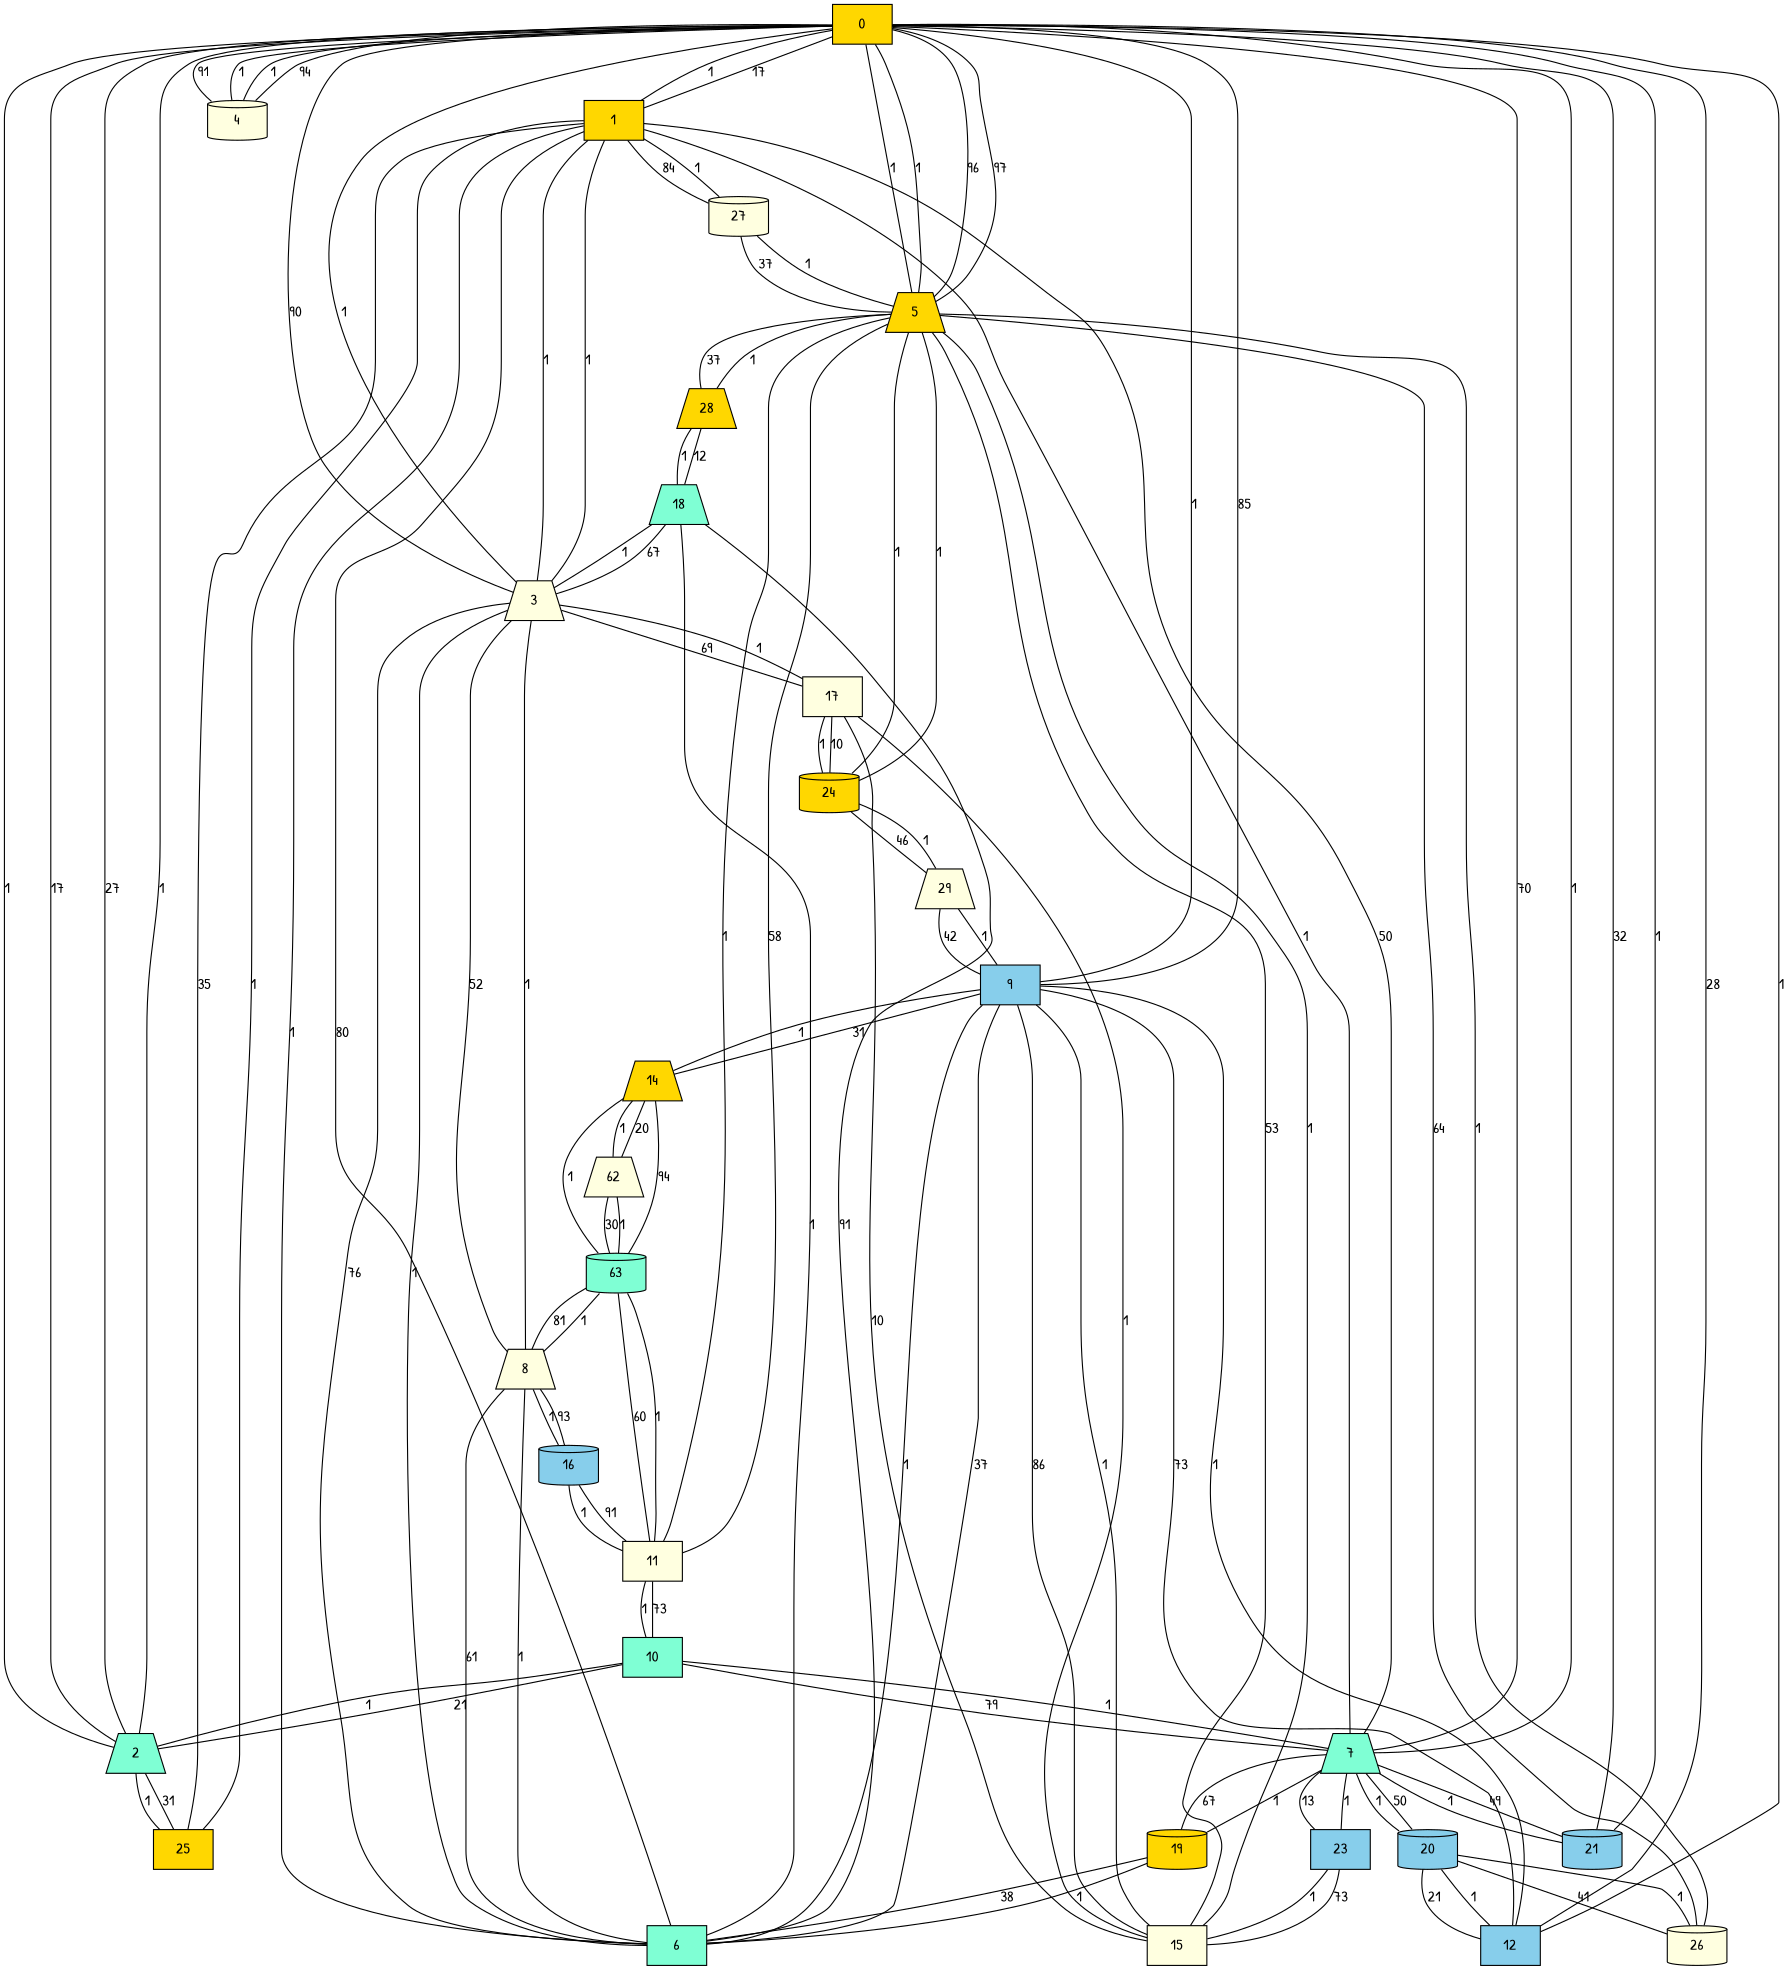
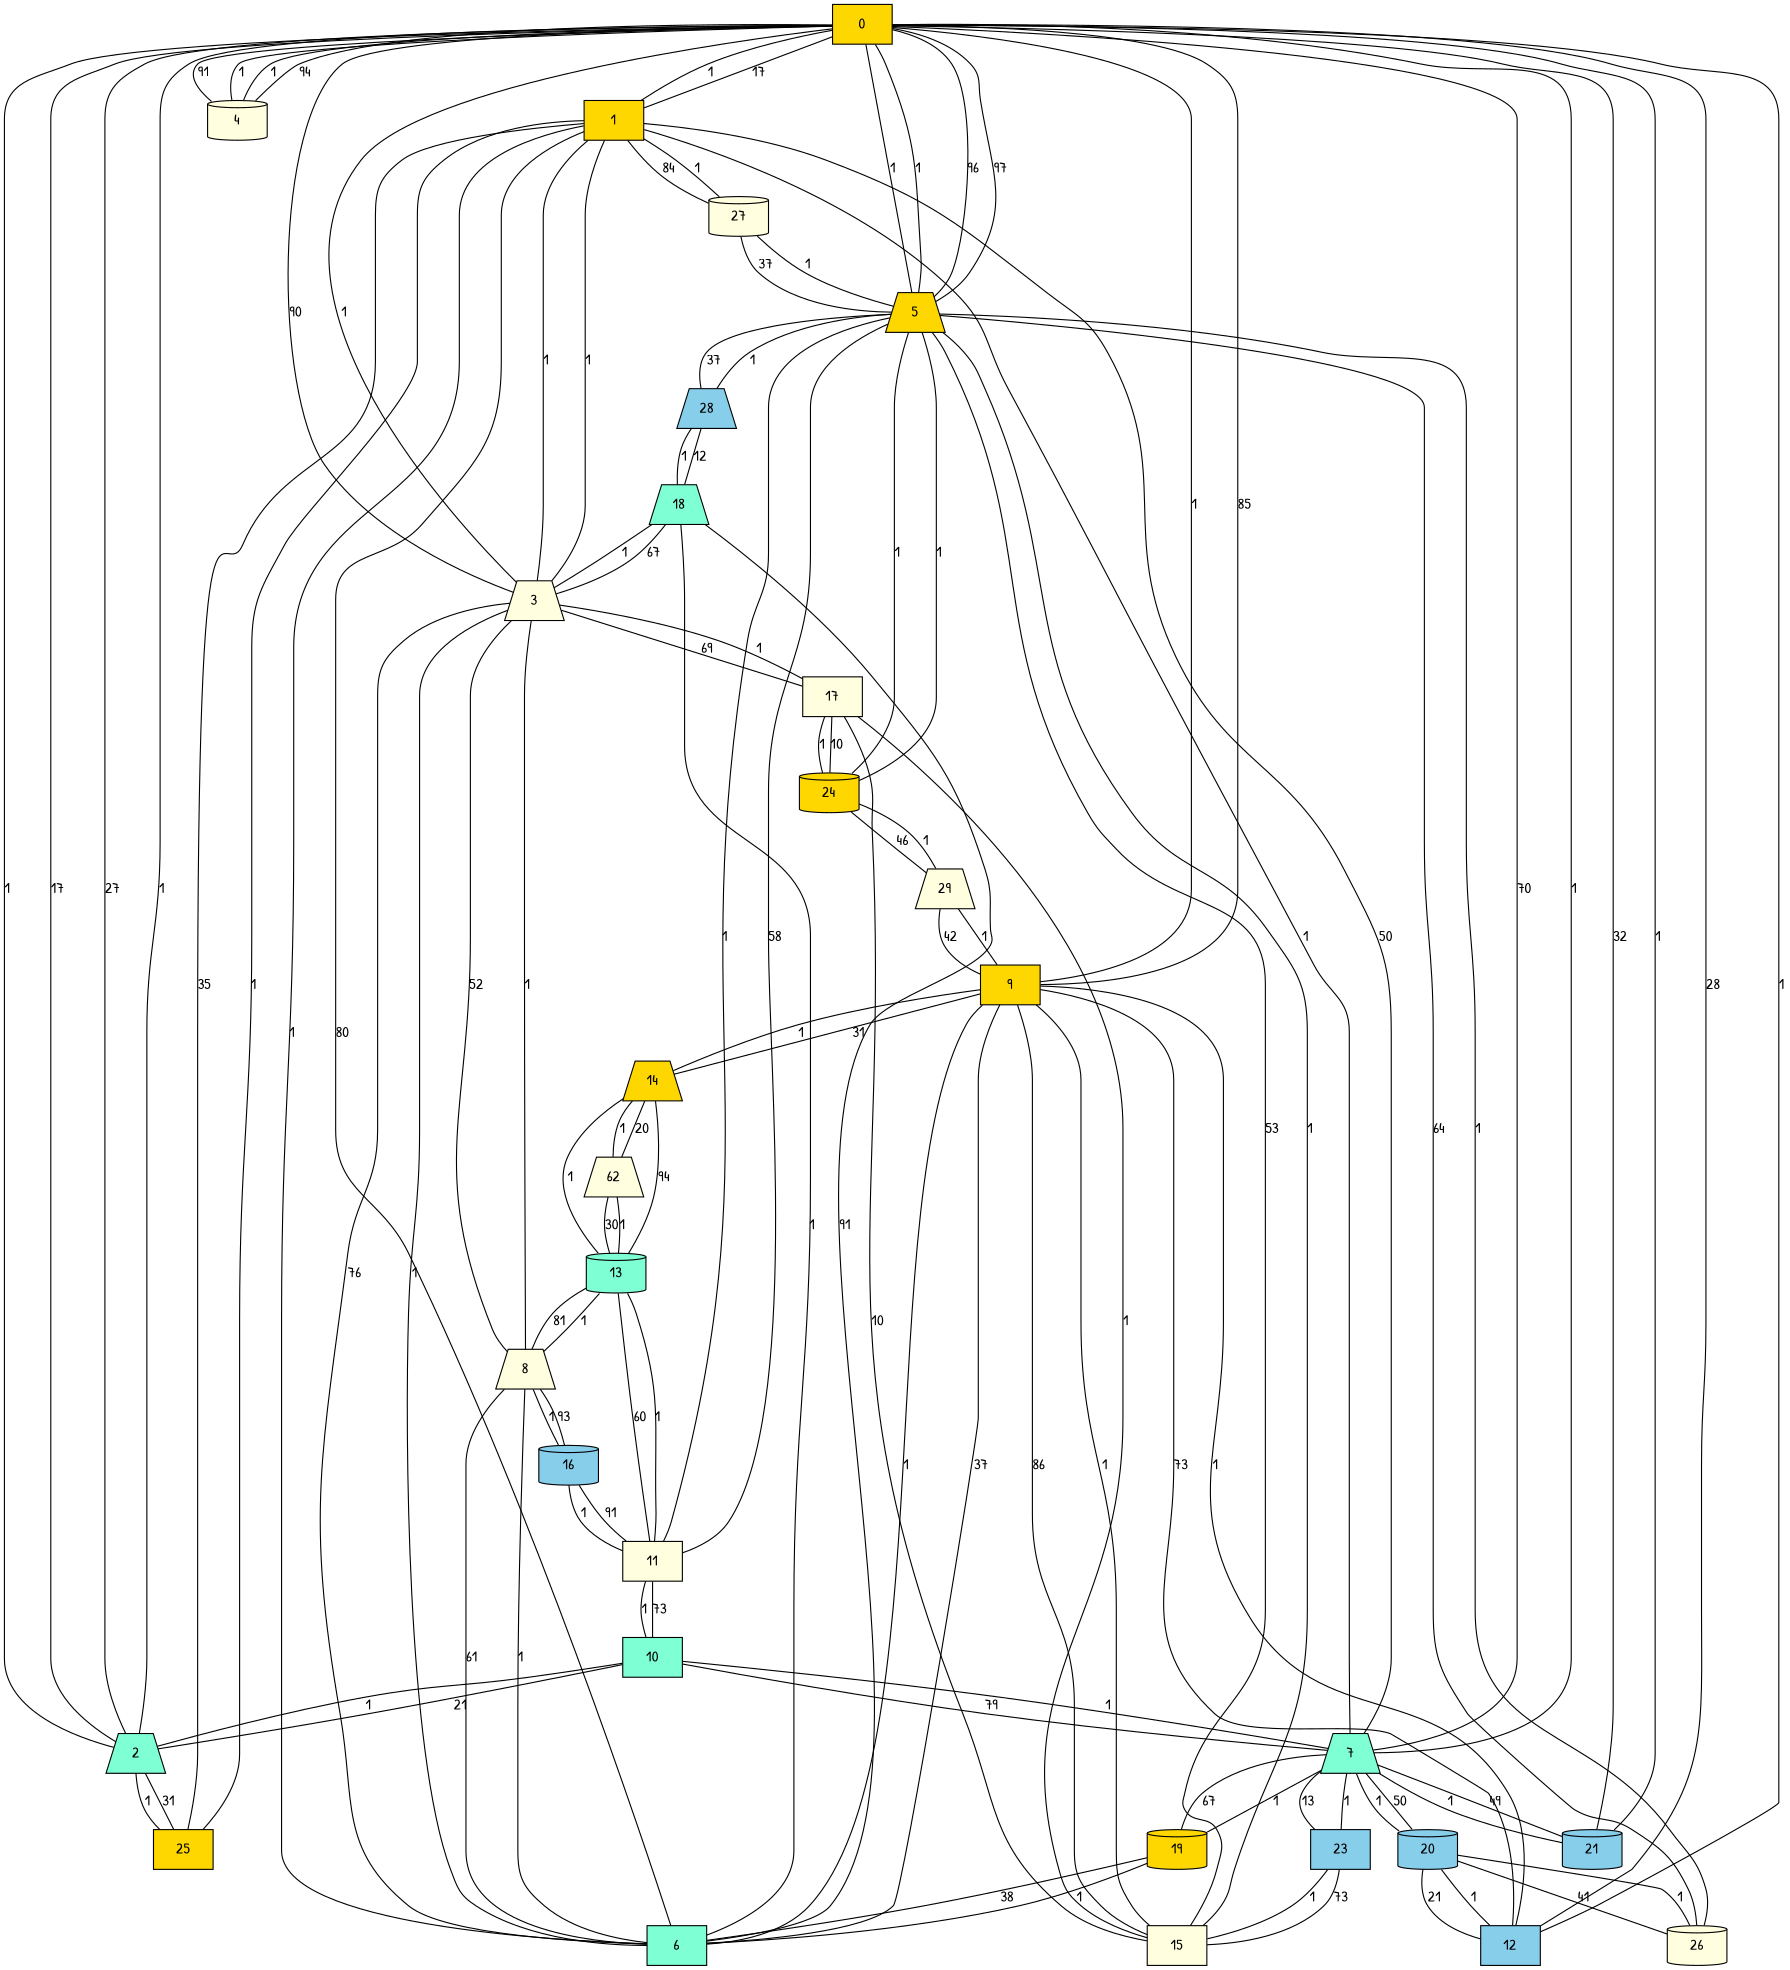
node "28": fillcolor gold -> skyblue
node "9": fillcolor skyblue -> gold
node "63": label "63" -> "13"
